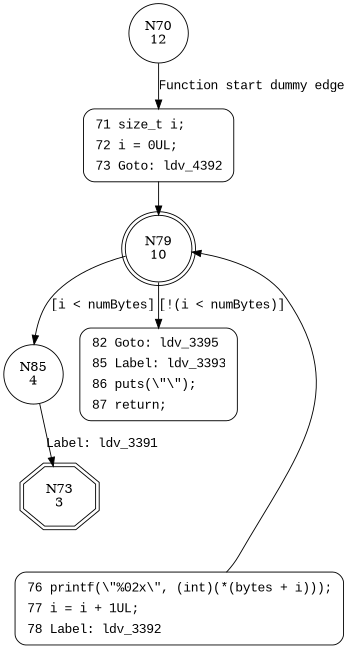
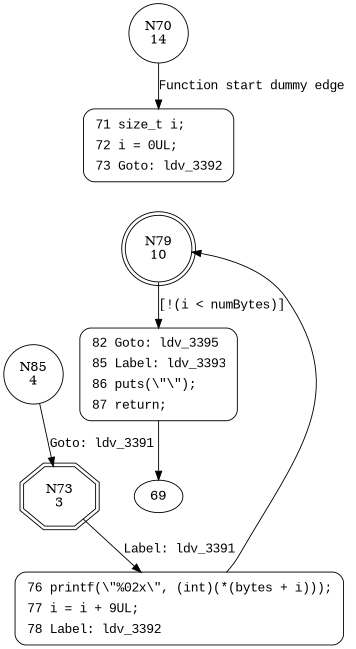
node "N70 12": label "N70 12" -> "N70 14"
node "71": text "Goto: ldv_4392" -> "Goto: ldv_3392"
edge "71" -> "N79 10": removed
edge "N79 10" -> "N85 4": removed, label "[i < numBytes]"
edge "N85 4" -> "N73 3": label "Label: ldv_3391" -> "Goto: ldv_3391"
node "69": added
edge "N73 3" -> "76": added, label "Label: ldv_3391"
node "76": text "i = i + 1UL;" -> "i = i + 9UL;"
